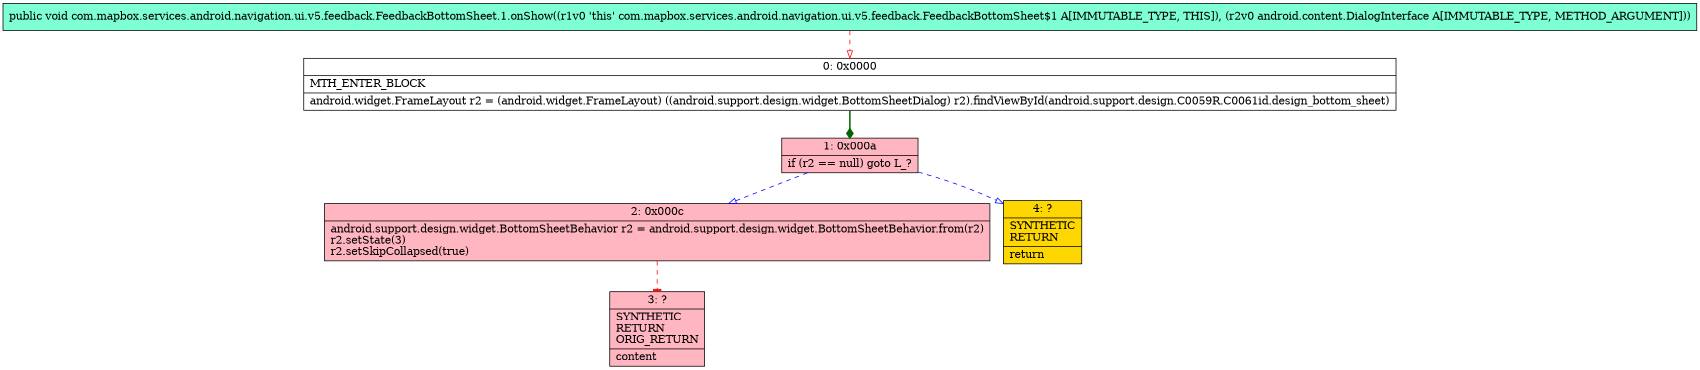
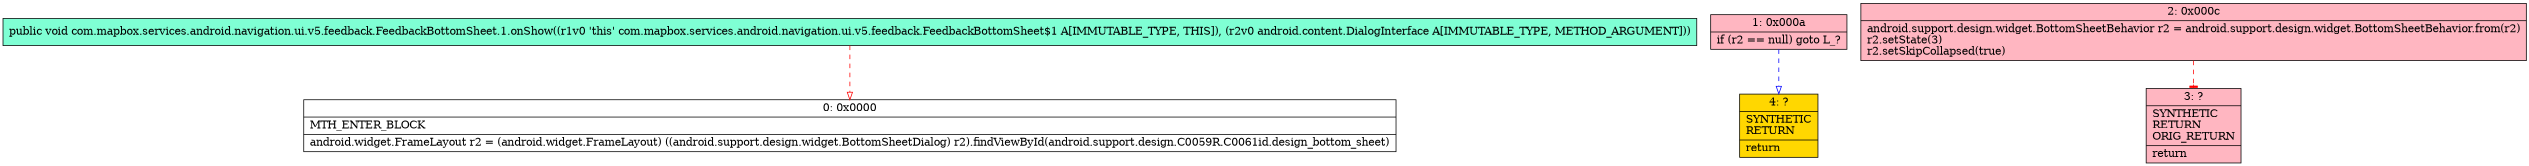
edge "0: 0x0000" -> "1: 0x000a": removed
edge "1: 0x000a" -> "2: 0x000c": removed
node "3: ?": text "content" -> "return"
